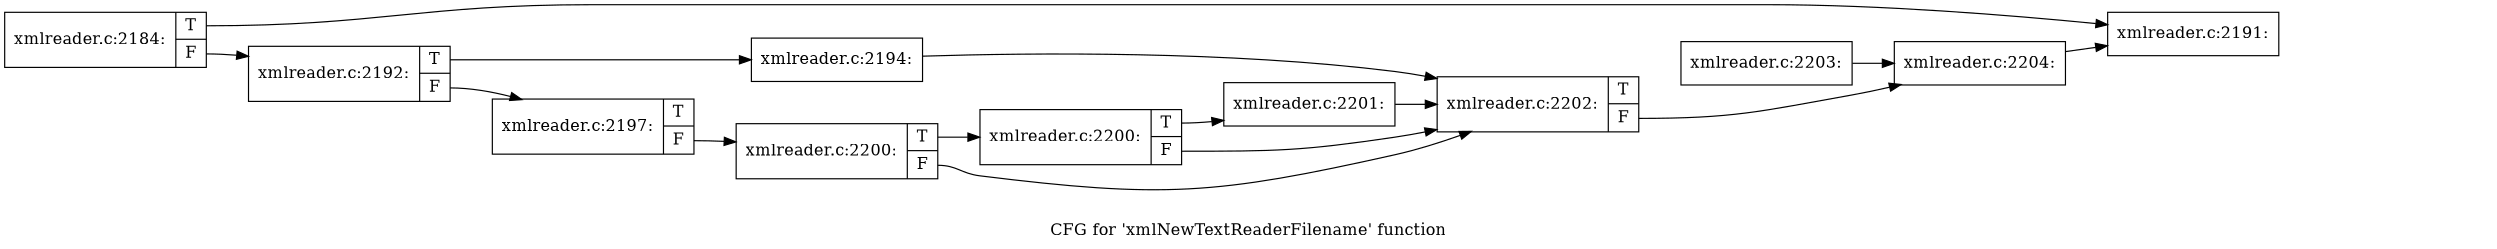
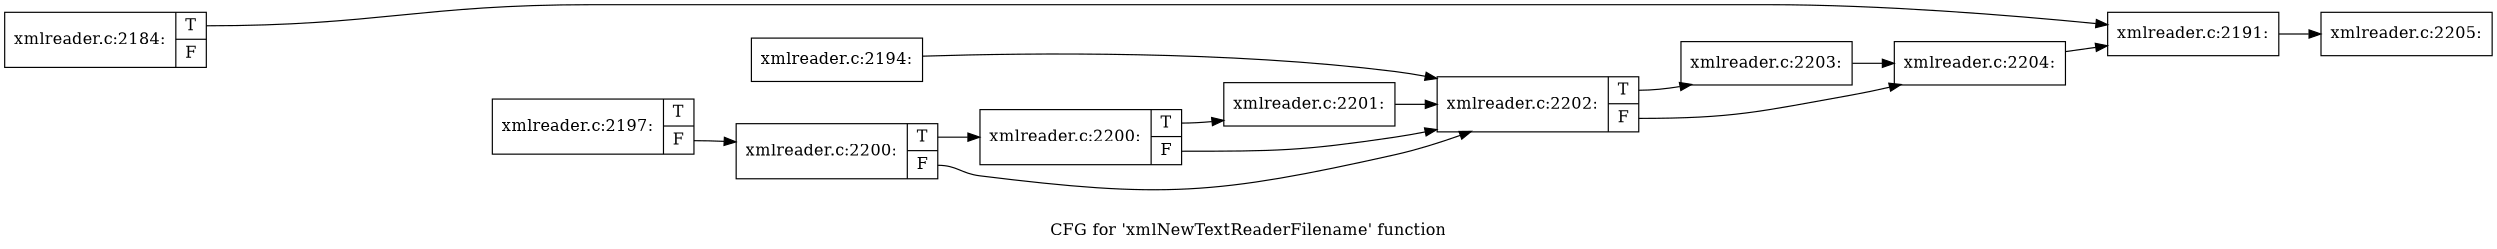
node "xmlreader.c:2205:": added
node "xmlreader.c:2192:": removed
edge "xmlreader.c:2202:" -> "xmlreader.c:2203:": added
